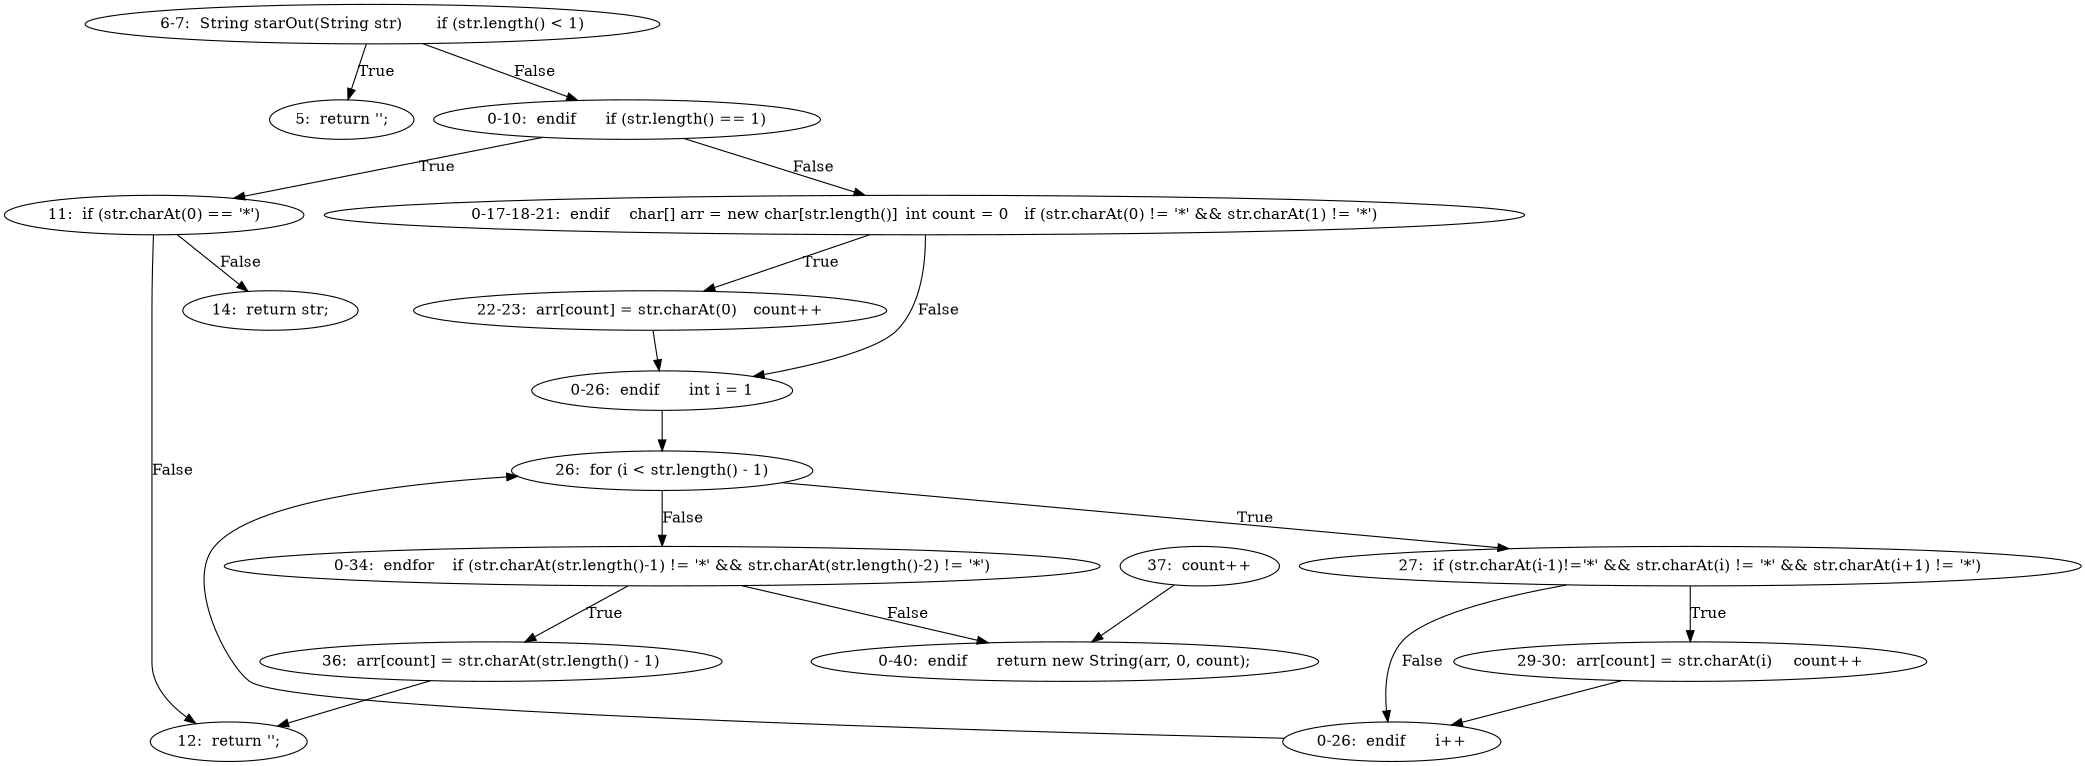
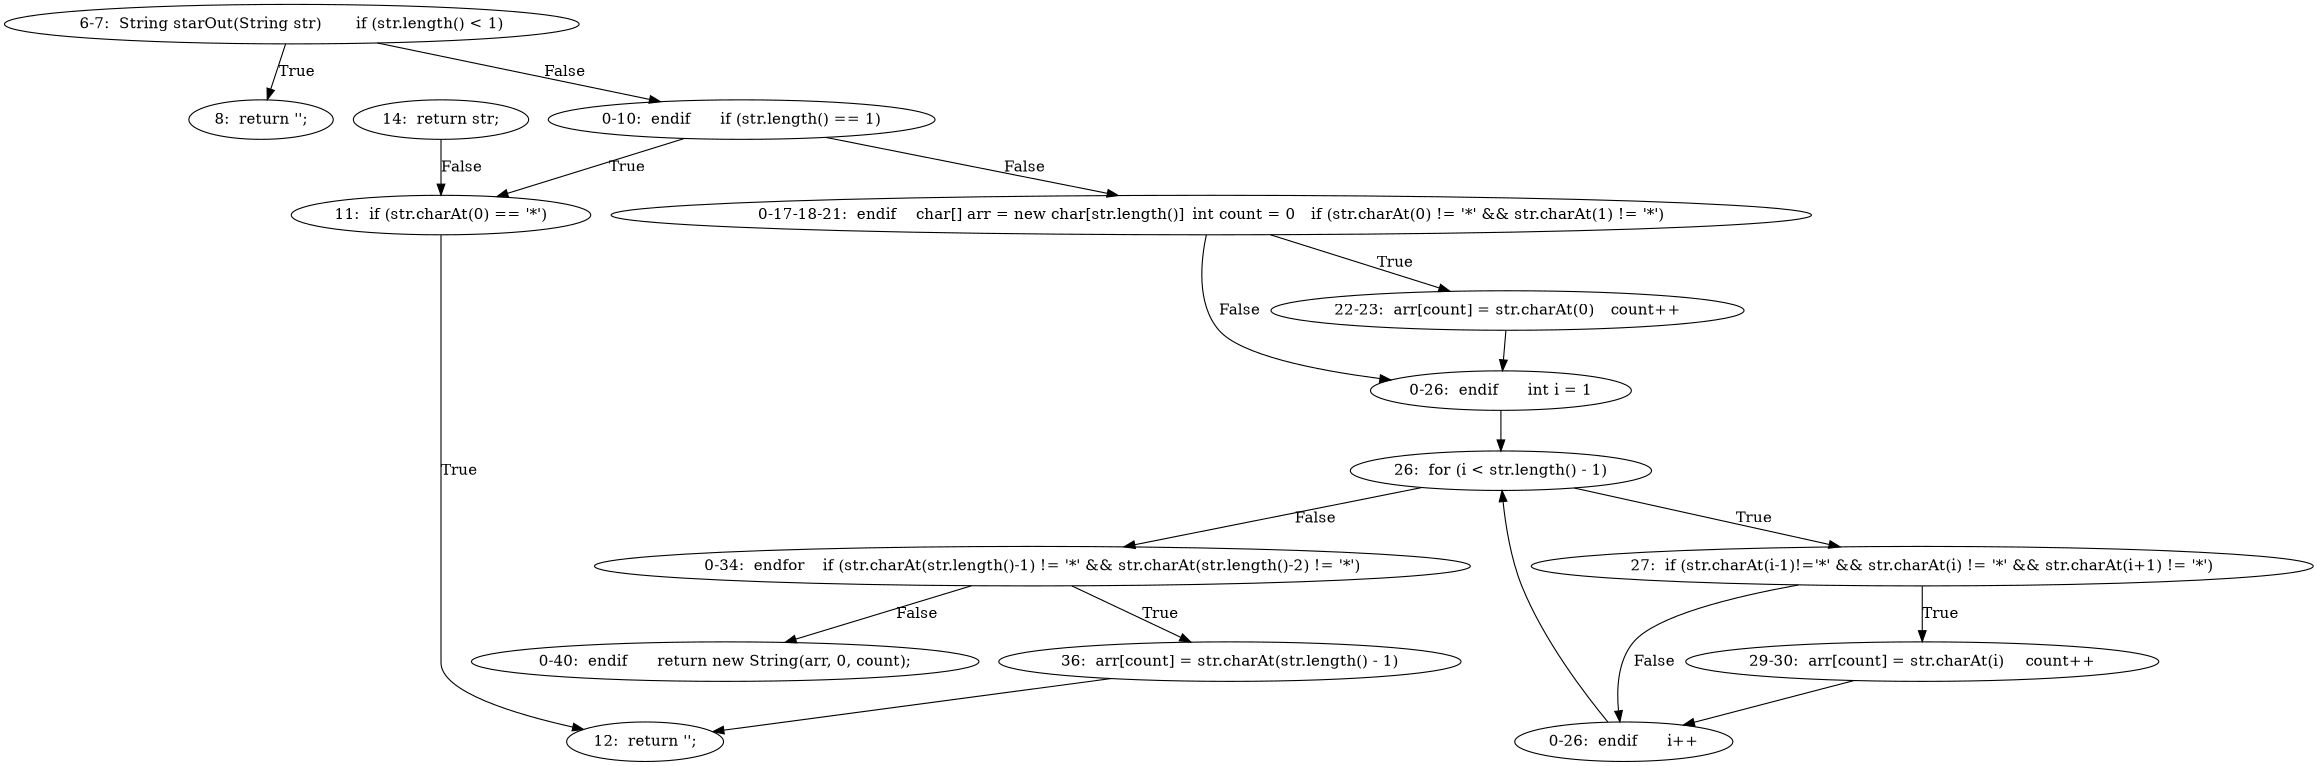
node "5:  return '';": label "5:  return '';" -> "8:  return '';"
edge "11:  if (str.charAt(0) == '*')" -> "14:  return str;": reversed
edge "11:  if (str.charAt(0) == '*')" -> "12:  return '';": label "False" -> "True"
node "37:  count++": removed
